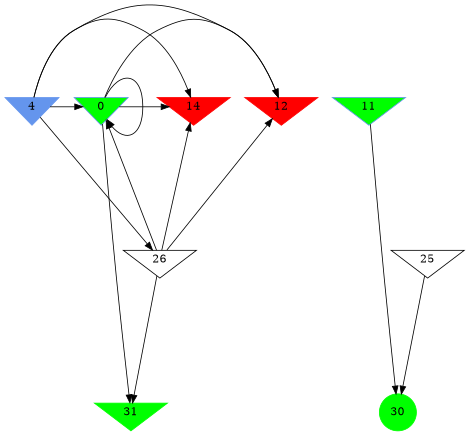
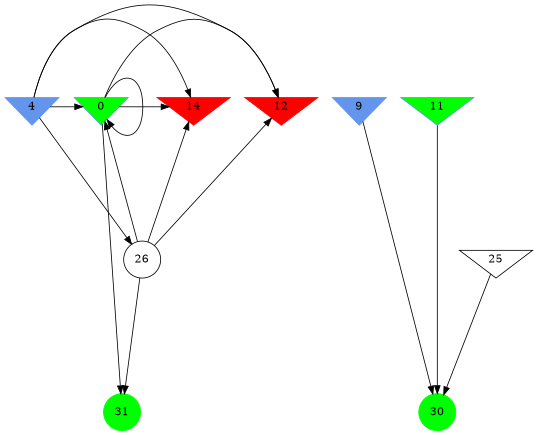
node "9": added
node "26": shape invtriangle -> circle
node "31": shape invtriangle -> circle
